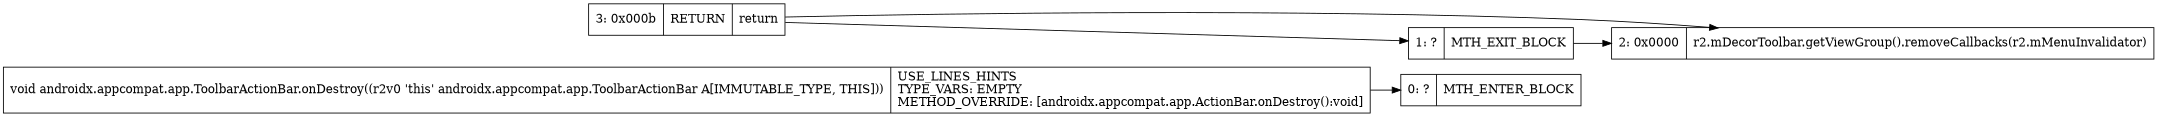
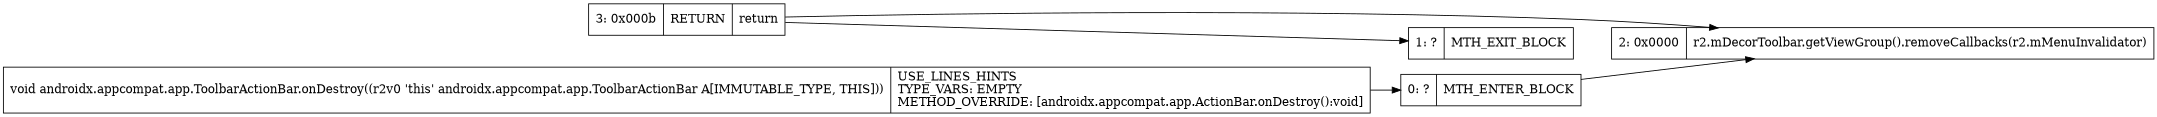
edge "1: ?" -> "2: 0x0000": now "0: ?" -> "2: 0x0000"
